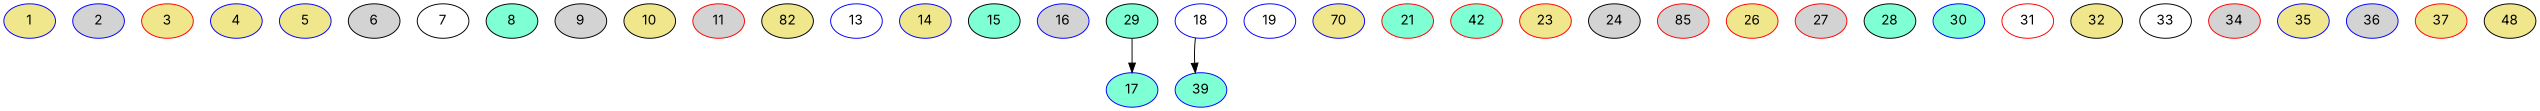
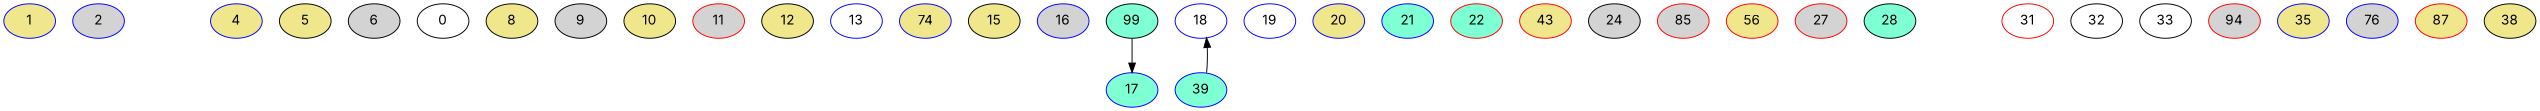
node "3": removed
node "5": color blue -> black
node "7": label "7" -> "0"
node "8": fillcolor aquamarine -> khaki
node "82": label "82" -> "12"
node "14": label "14" -> "74"
node "15": fillcolor aquamarine -> khaki
node "29": label "29" -> "99"
node "70": label "70" -> "20"
node "21": color red -> blue
node "42": label "42" -> "22"
node "23": label "23" -> "43"
node "26": label "26" -> "56"
node "30": removed
node "32": fillcolor khaki -> white
node "34": label "34" -> "94"
node "36": label "36" -> "76"
node "37": label "37" -> "87"
node "48": label "48" -> "38"
edge "18" -> "39": reversed
